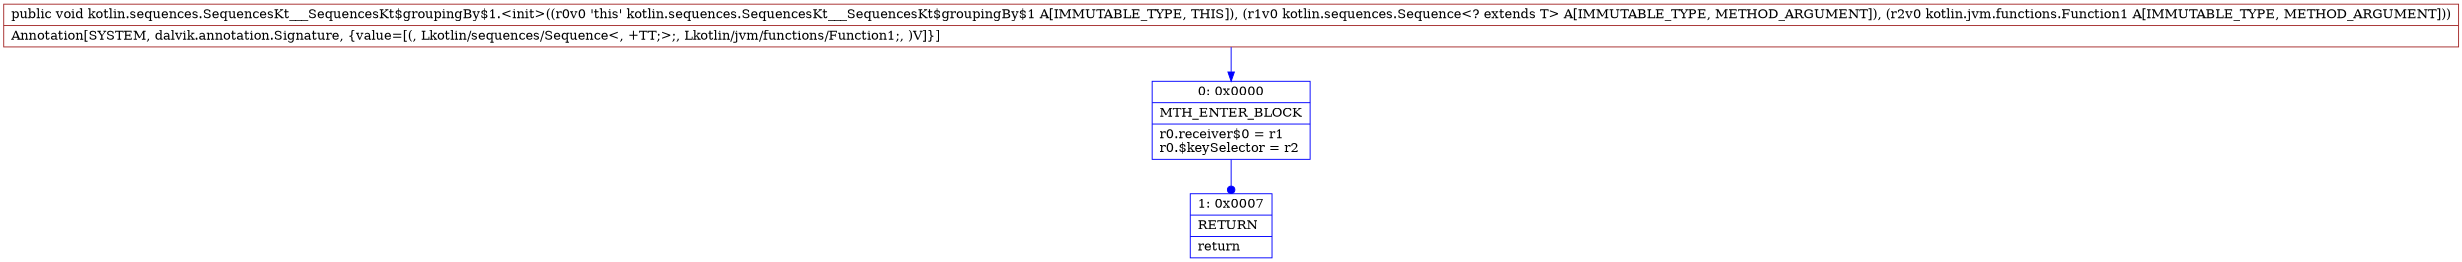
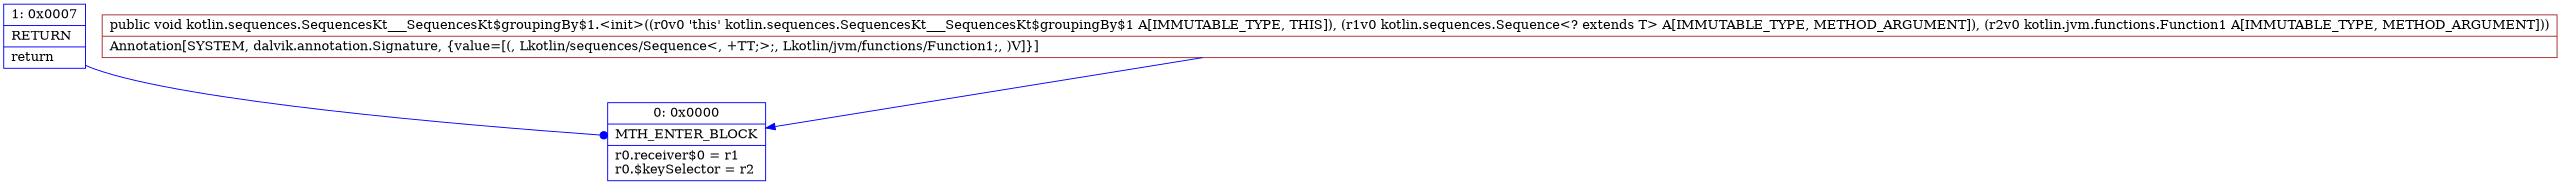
edge "0: 0x0000" -> "1: 0x0007": reversed
